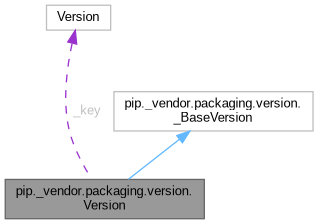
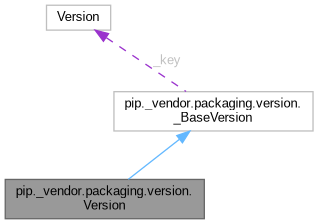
edge "pip._vendor.packaging.version. Version" -> "Version": now "pip._vendor.packaging.version. _BaseVersion" -> "Version"
